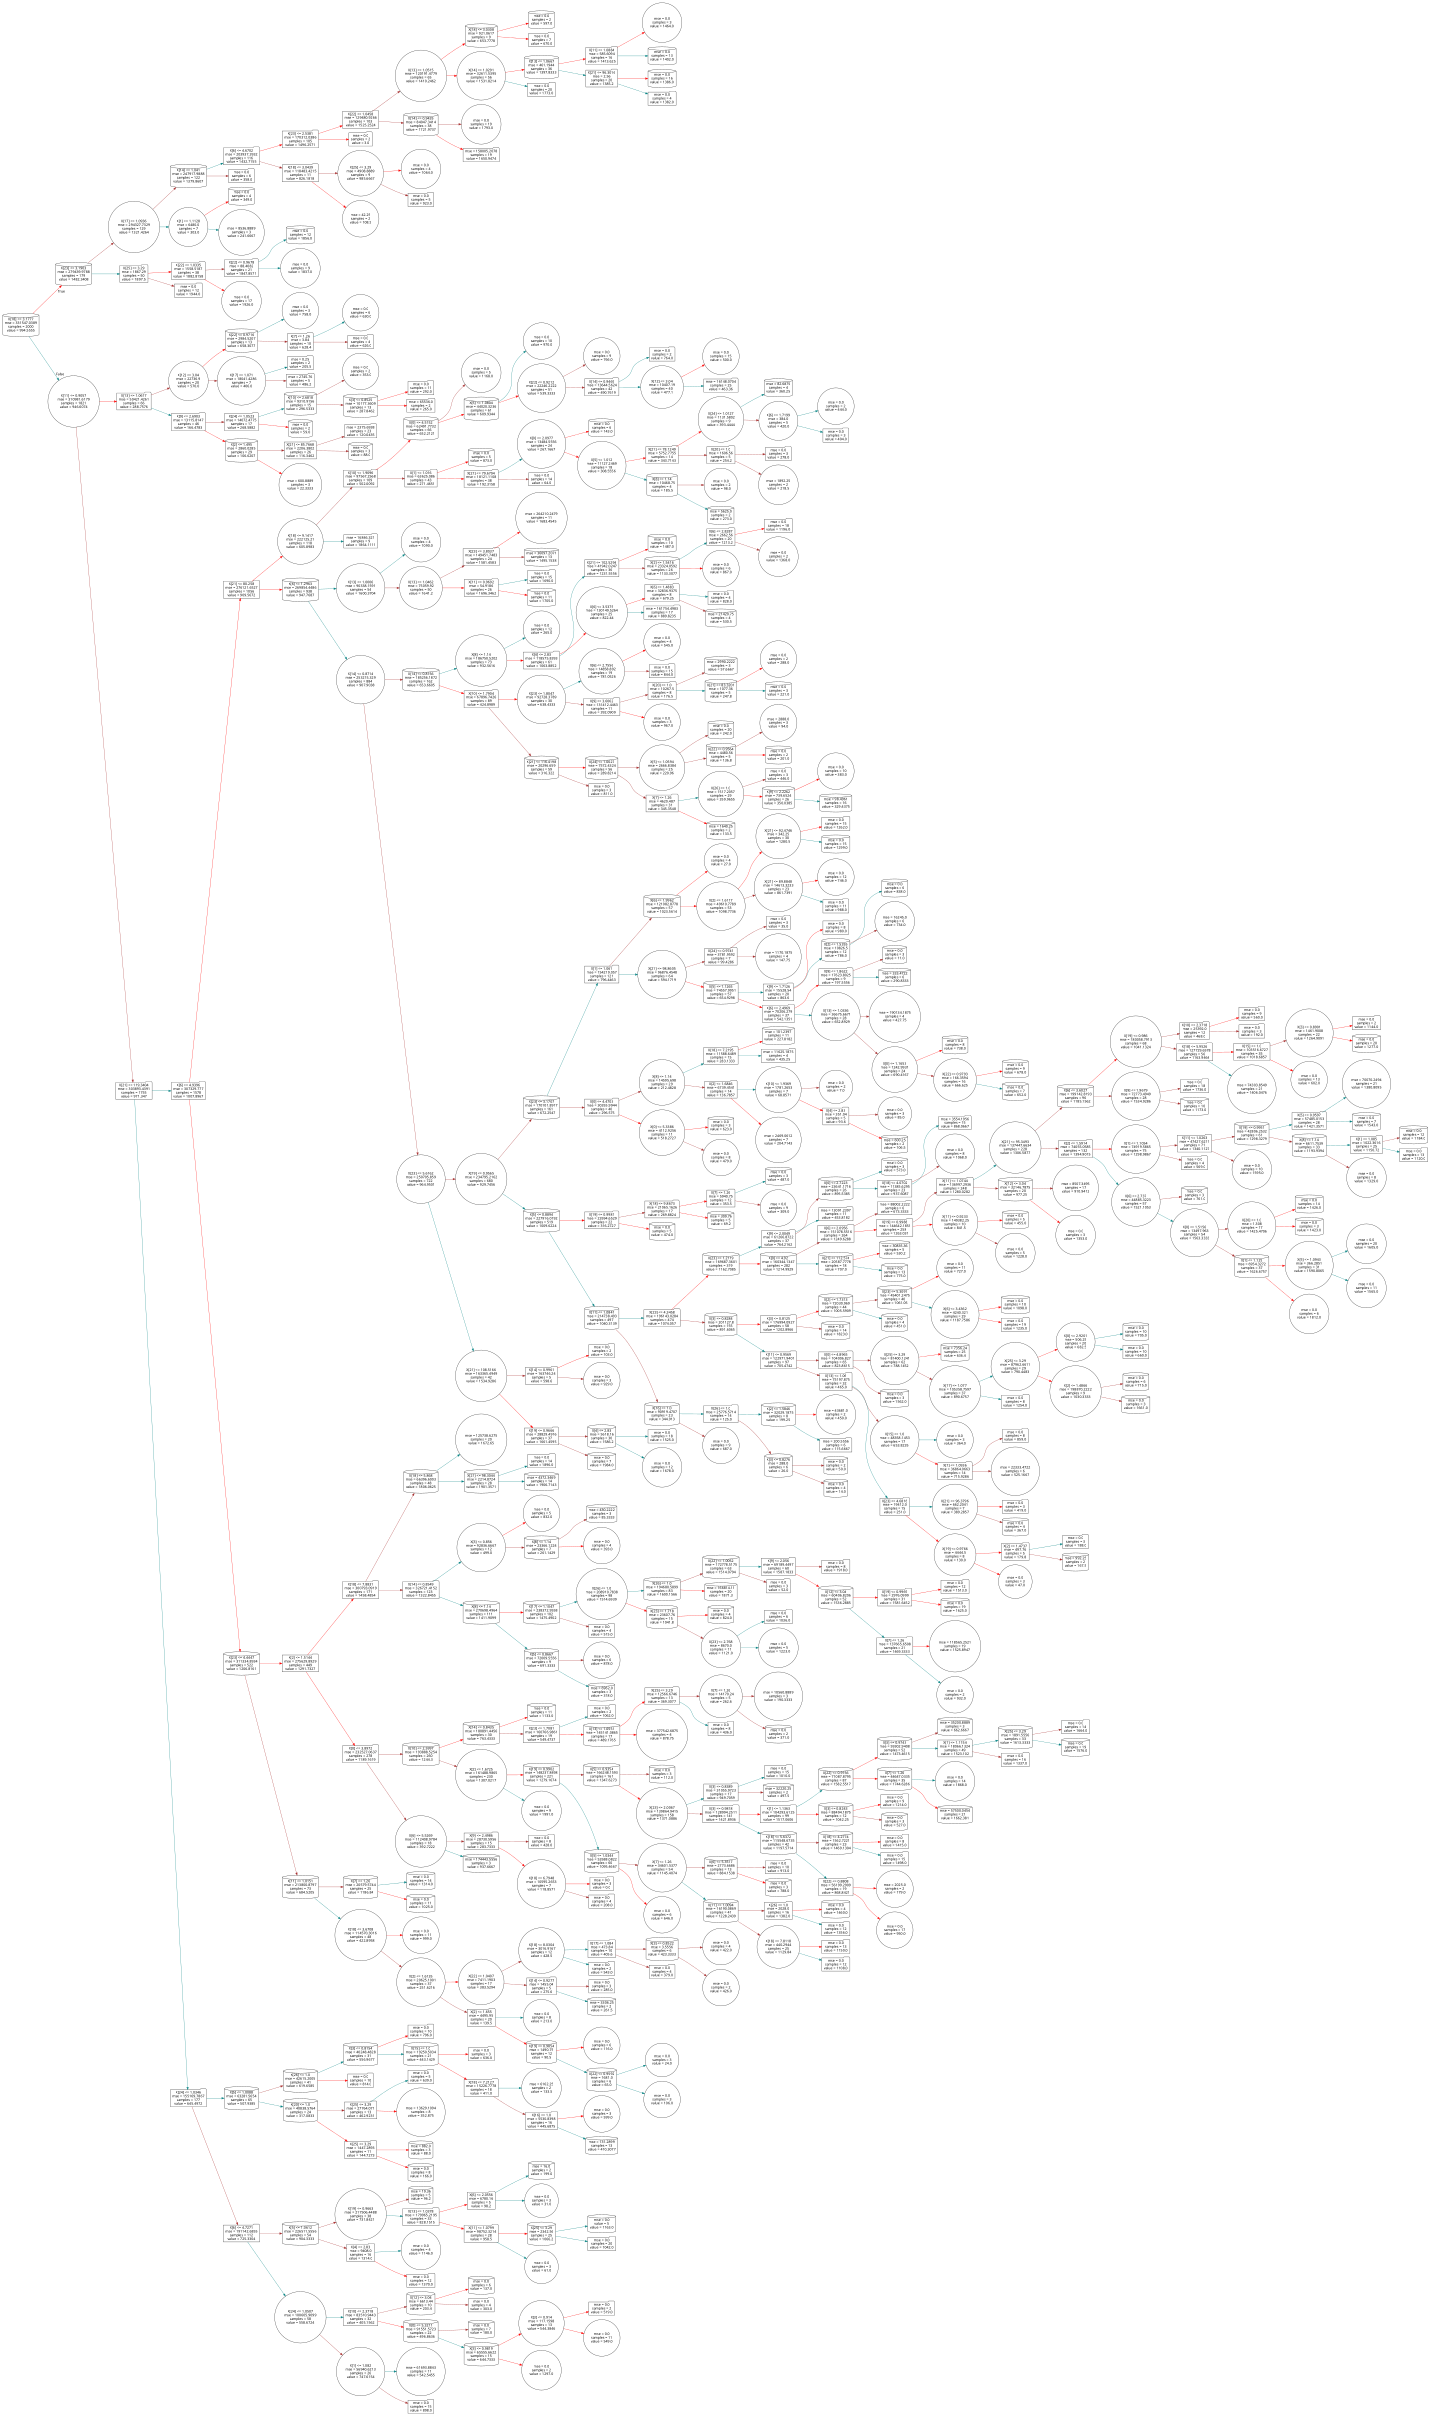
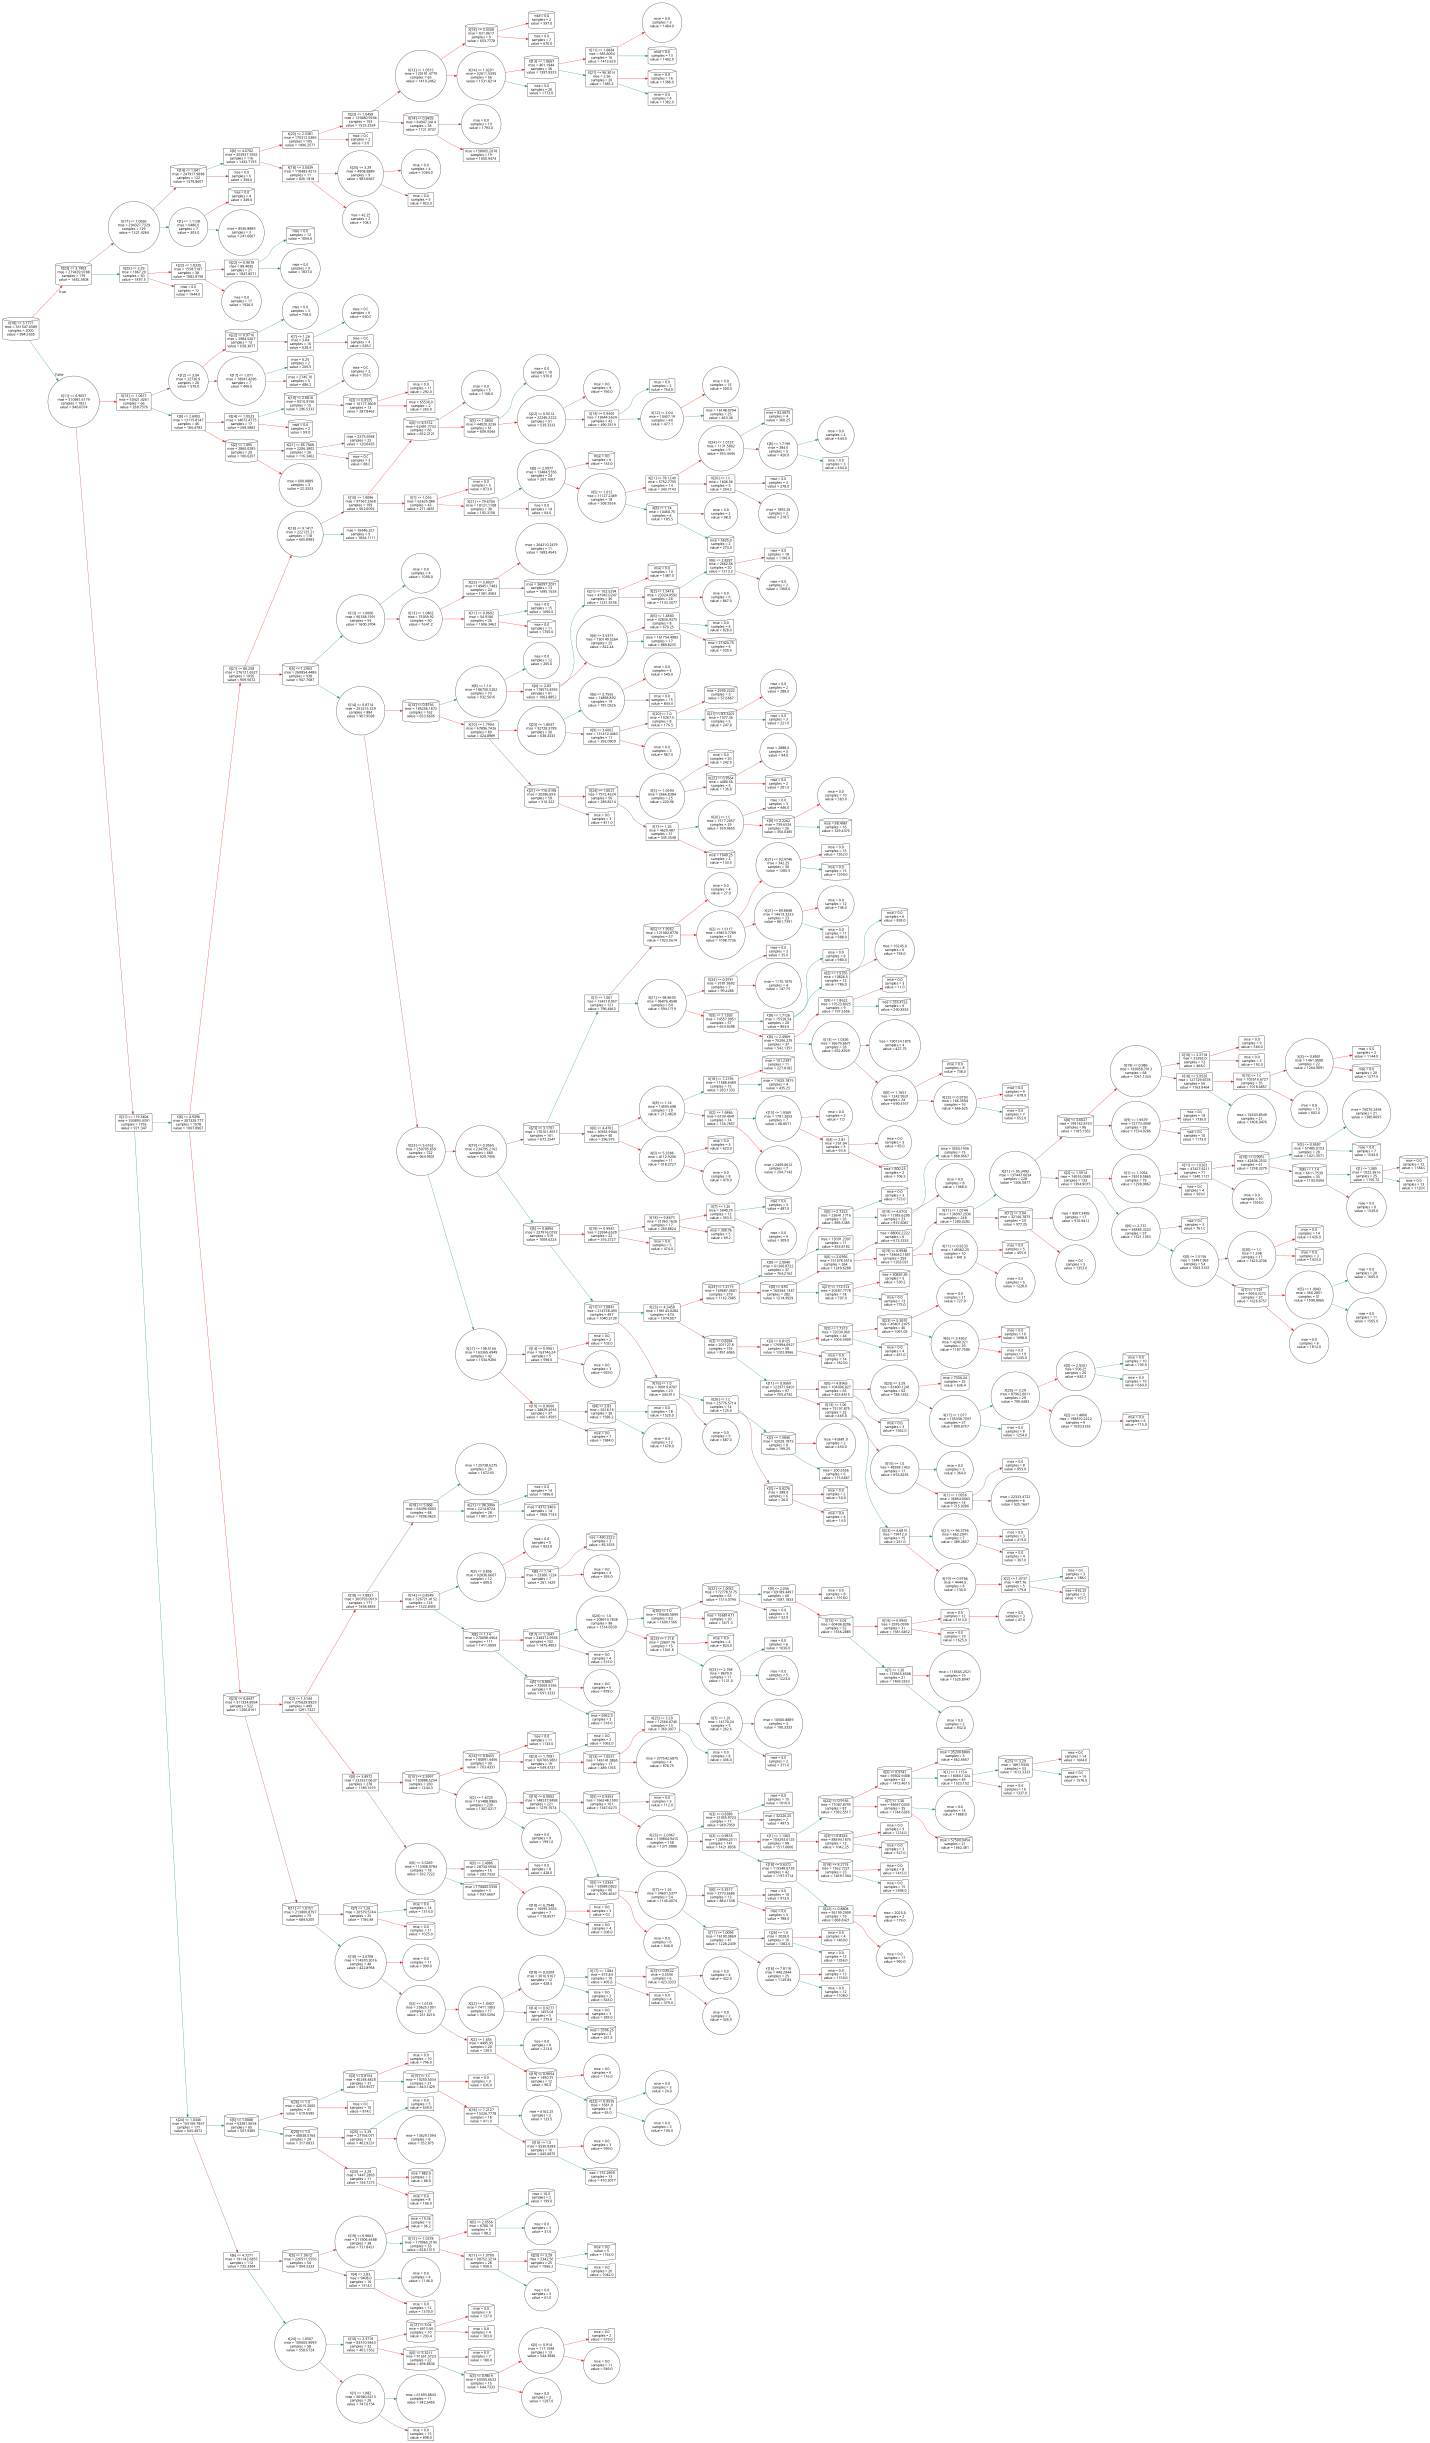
edge "X[9] <= 1.7126 mse = 15528.54 samples = 20 value = 863.6" -> "mse = 0.0 samples = 8 value = 980.0": color red -> teal
node "mse = 0.0 samples = 3 value = 1661.0": removed
edge "X[19] <= 0.9766 mse = 4444.5 samples = 8 value = 130.0" -> "mse = 0.0 samples = 3 value = 47.0": now "mse = 0.0 samples = 12 value = 1513.0" -> "mse = 0.0 samples = 3 value = 47.0"
edge "X[23] <= 1.718 mse = 23607.76 samples = 15 value = 1041.8" -> "X[23] <= 2.768 mse = 8670.0 samples = 11 value = 1121.0": color brown -> teal
